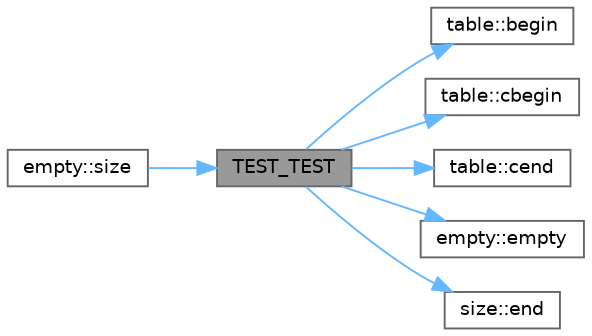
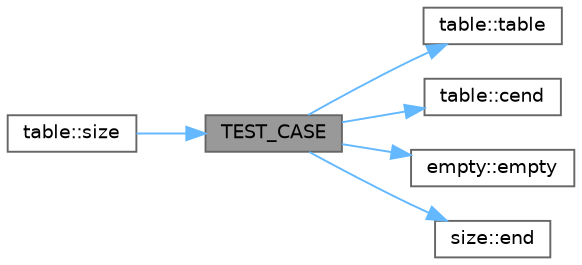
node "table::begin": removed
node "table::cbegin": label "table::cbegin" -> "table::table"
node "empty::size": label "empty::size" -> "table::size"
node "TEST_TEST": label "TEST_TEST" -> "TEST_CASE"
